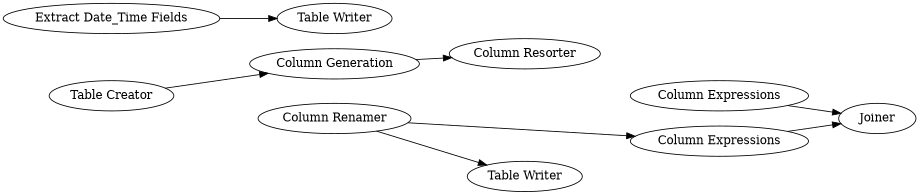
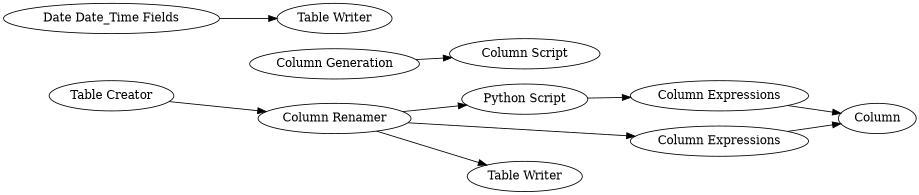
node "Extract Date_Time Fields": label "Extract Date_Time Fields" -> "Date Date_Time Fields"
node "Column Resorter": label "Column Resorter" -> "Column Script"
edge "Table Creator" -> "Column Generation": now "Table Creator" -> "Column Renamer"
node "Python Script": added
node "Joiner": label "Joiner" -> "Column"
